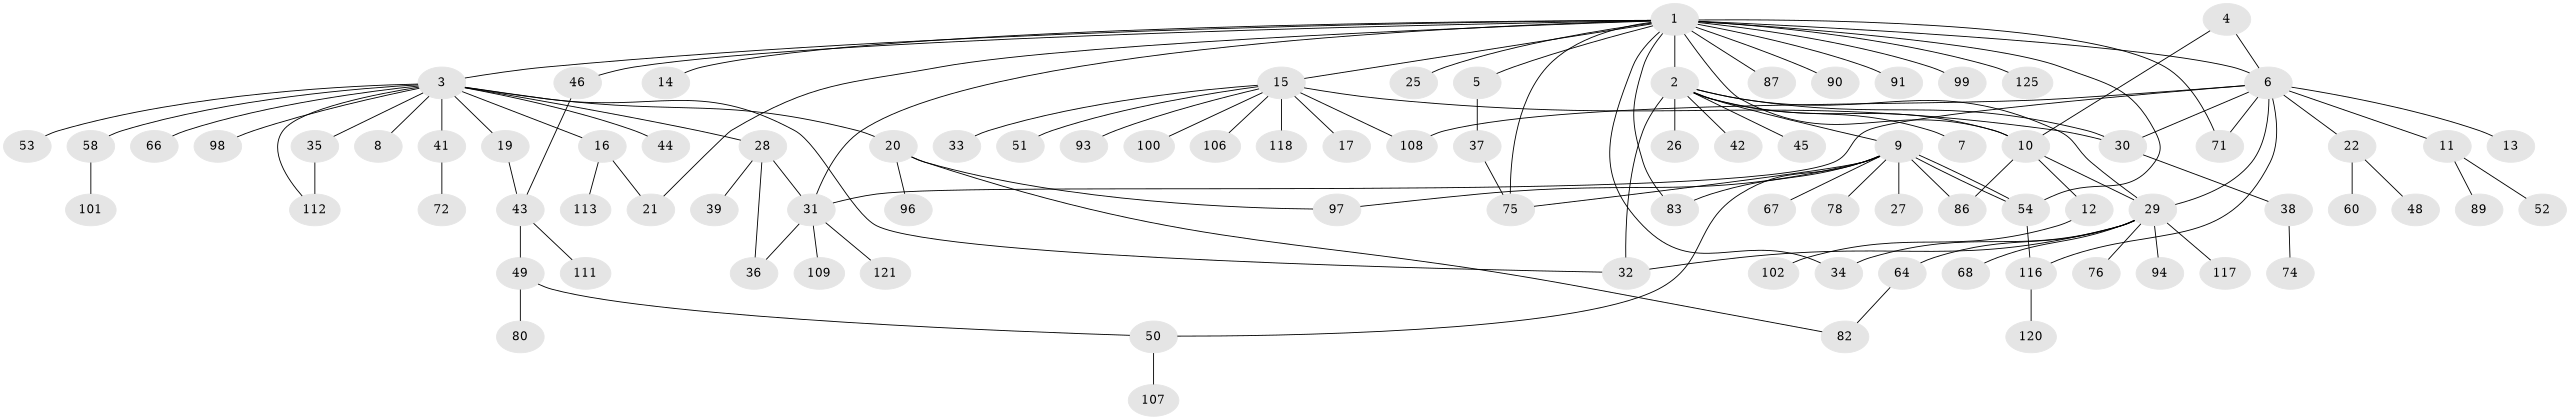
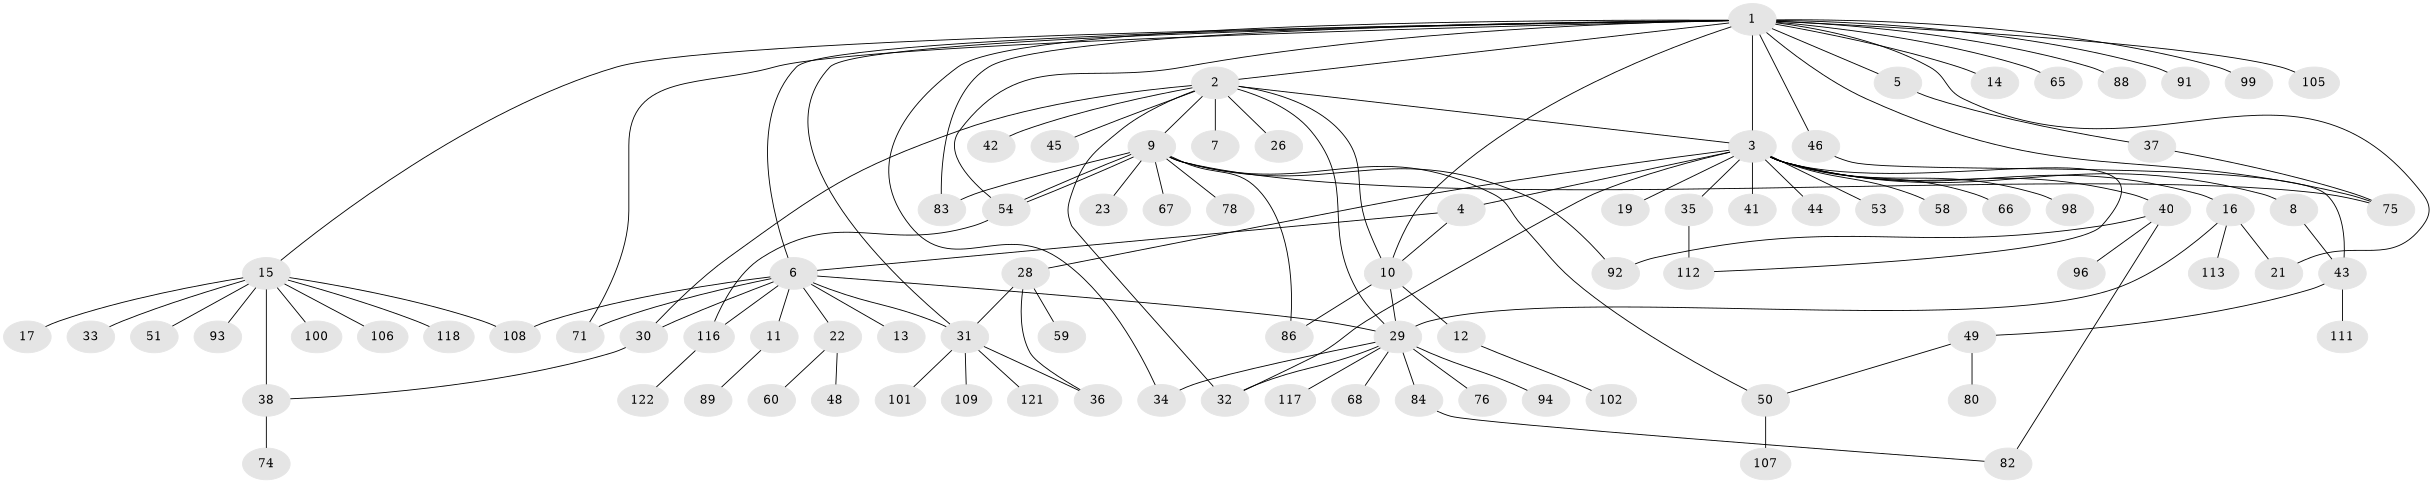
node "25": label "25" -> "65"
node "87": label "87" -> "88"
node "90": removed
node "125": label "125" -> "105"
edge "15" -- "30": now "15" -- "38"
edge "2" -- "3": added
node "20": label "20" -> "40"
edge "58" -- "101": now "31" -- "101"
edge "19" -- "43": now "8" -- "43"
edge "3" -- "4": added
node "72": removed
node "39": label "39" -> "59"
node "97": label "97" -> "92"
node "27": label "27" -> "23"
node "52": removed
node "64": label "64" -> "84"
edge "16" -- "29": added
node "120": label "120" -> "122"
